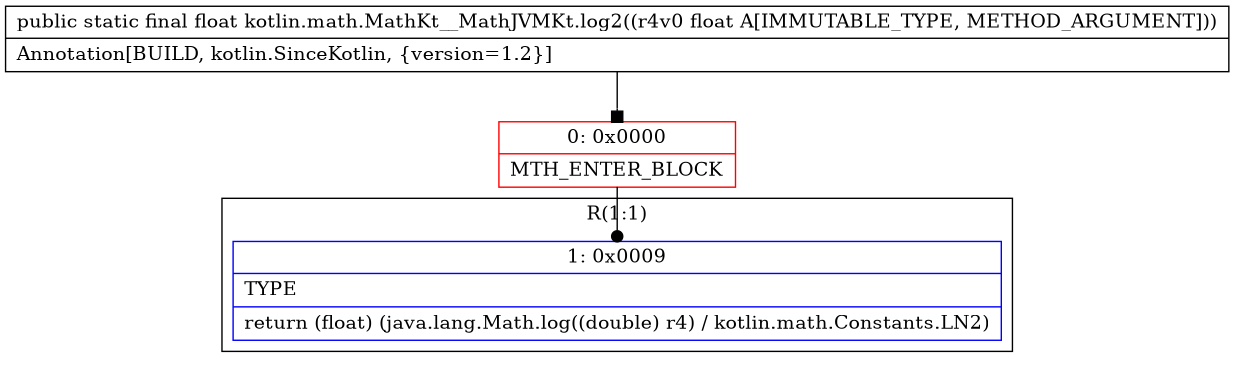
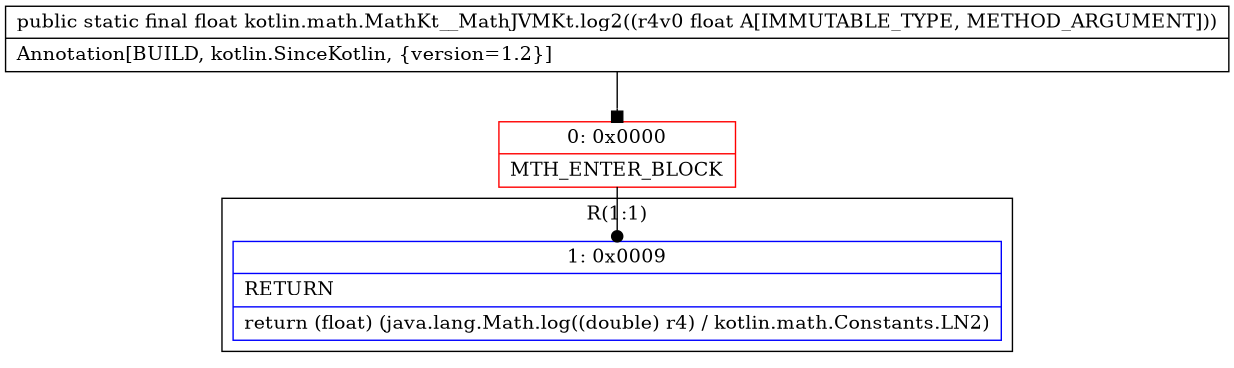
node "1: 0x0009": text "TYPE" -> "RETURN"
